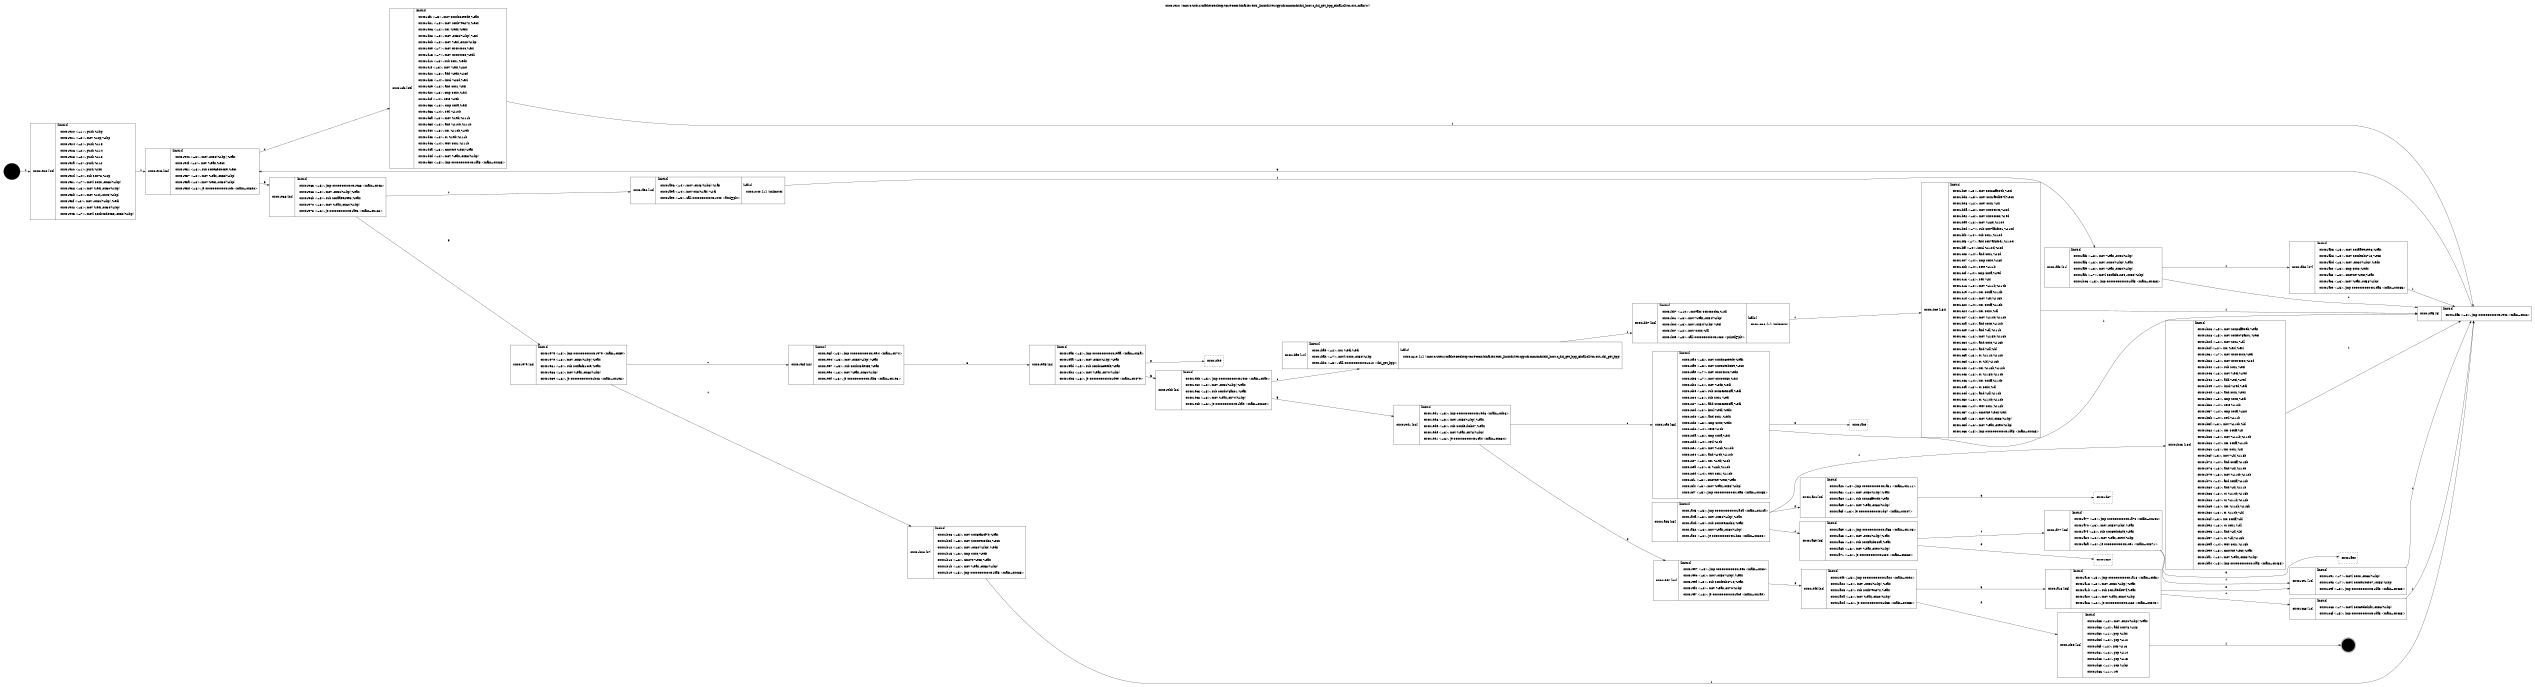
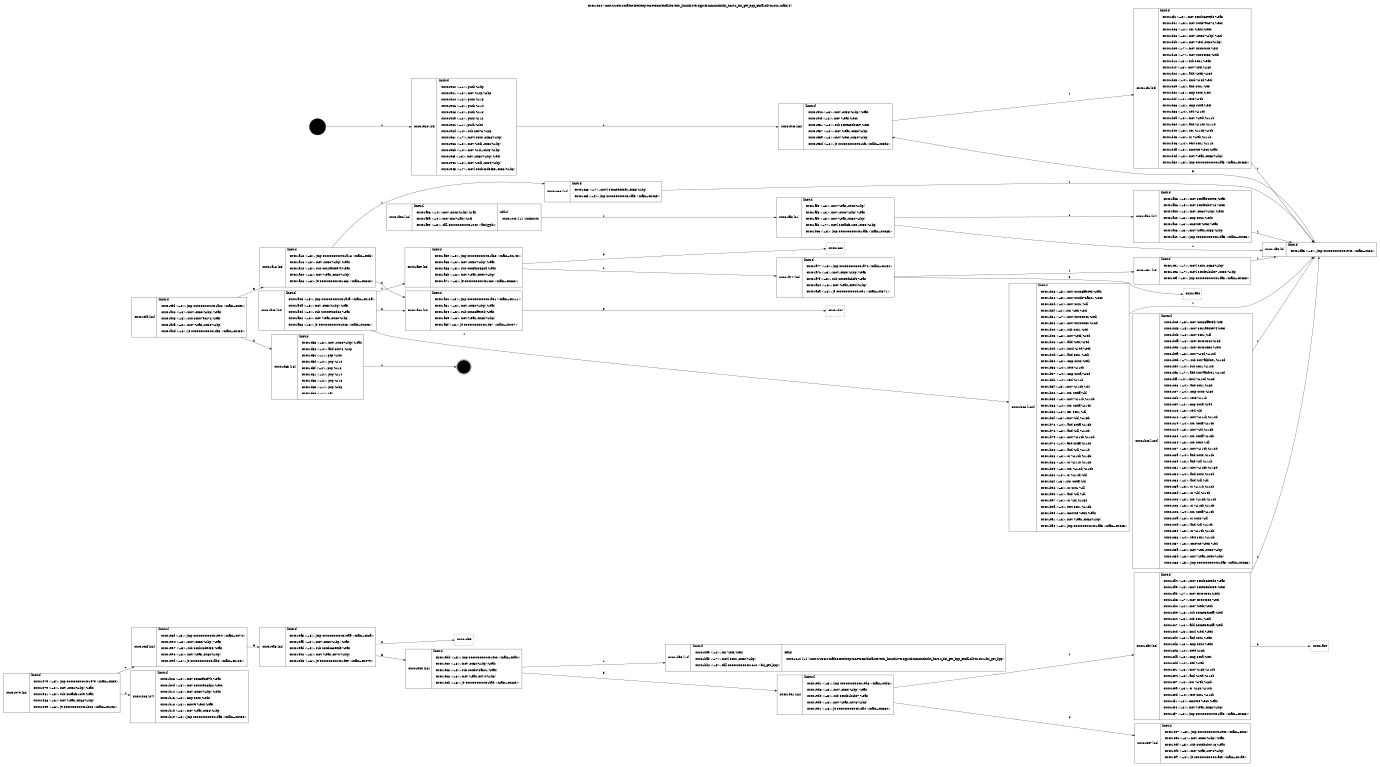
node "0x401963 [22]": removed
node "0x401bb7 [23]": removed
edge "0x4019e7 [22]" -> "0x4019fd [22]": removed, label "4"
edge "0x401a13 [25]" -> "0x401c91 [19]": now "0x401a13 [25]" -> "0x401a2c [25]"
edge "0x401b08 [27]" -> "0x401da5 [5]": removed, label "1"
